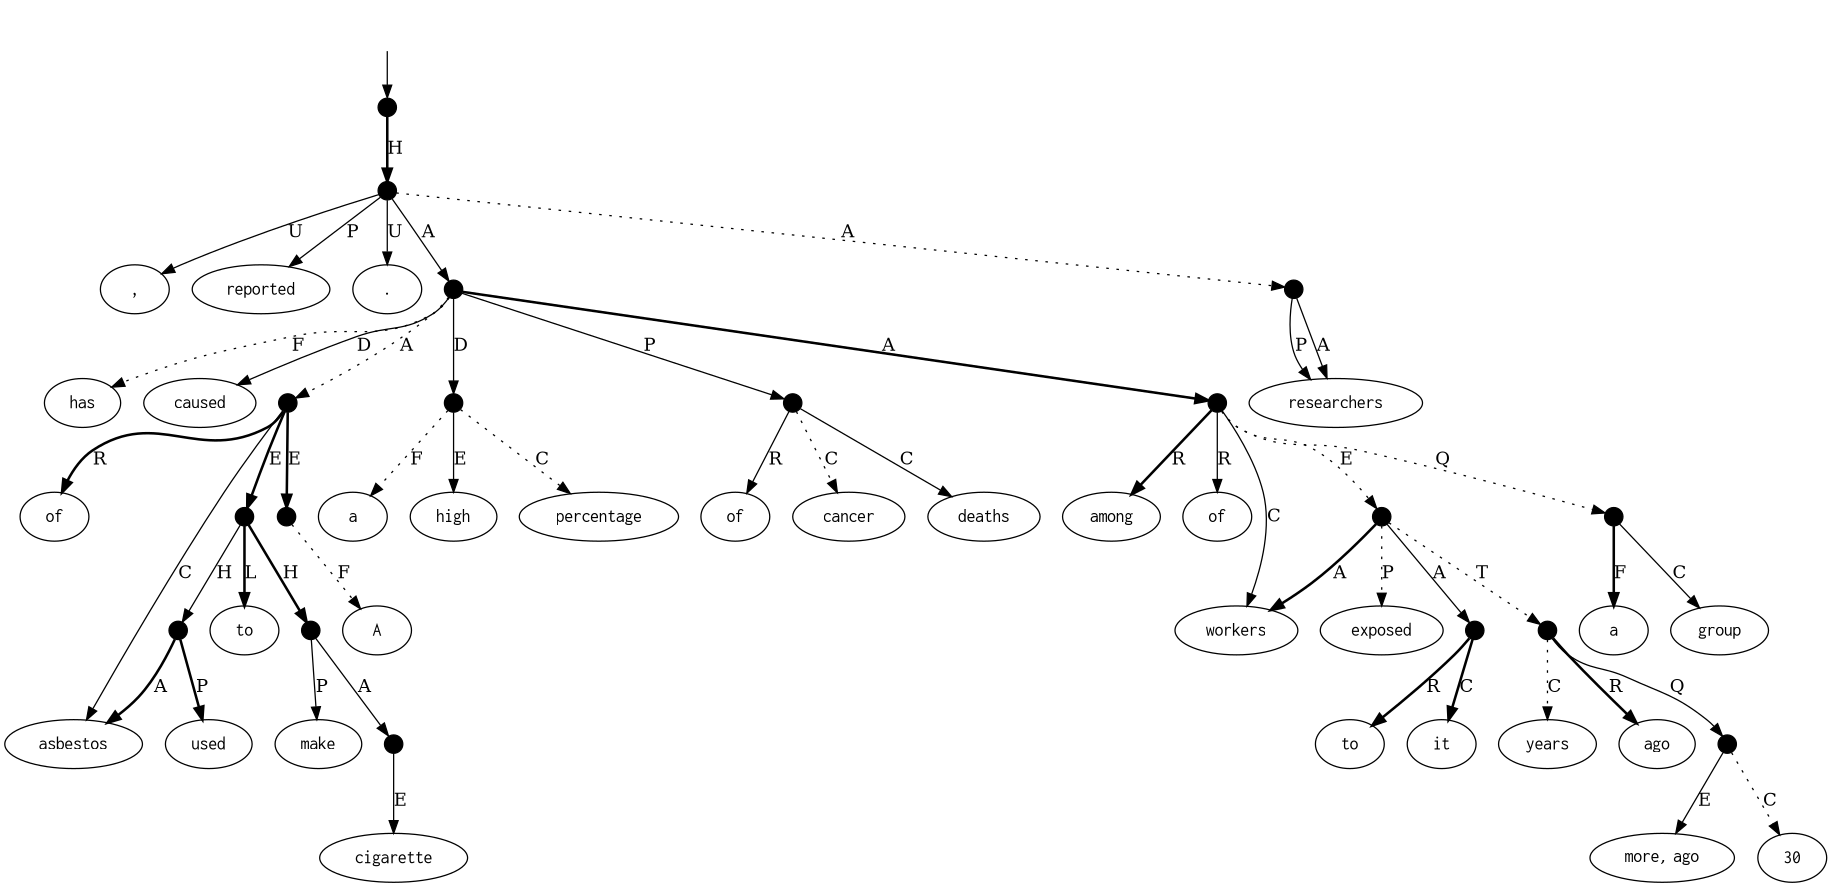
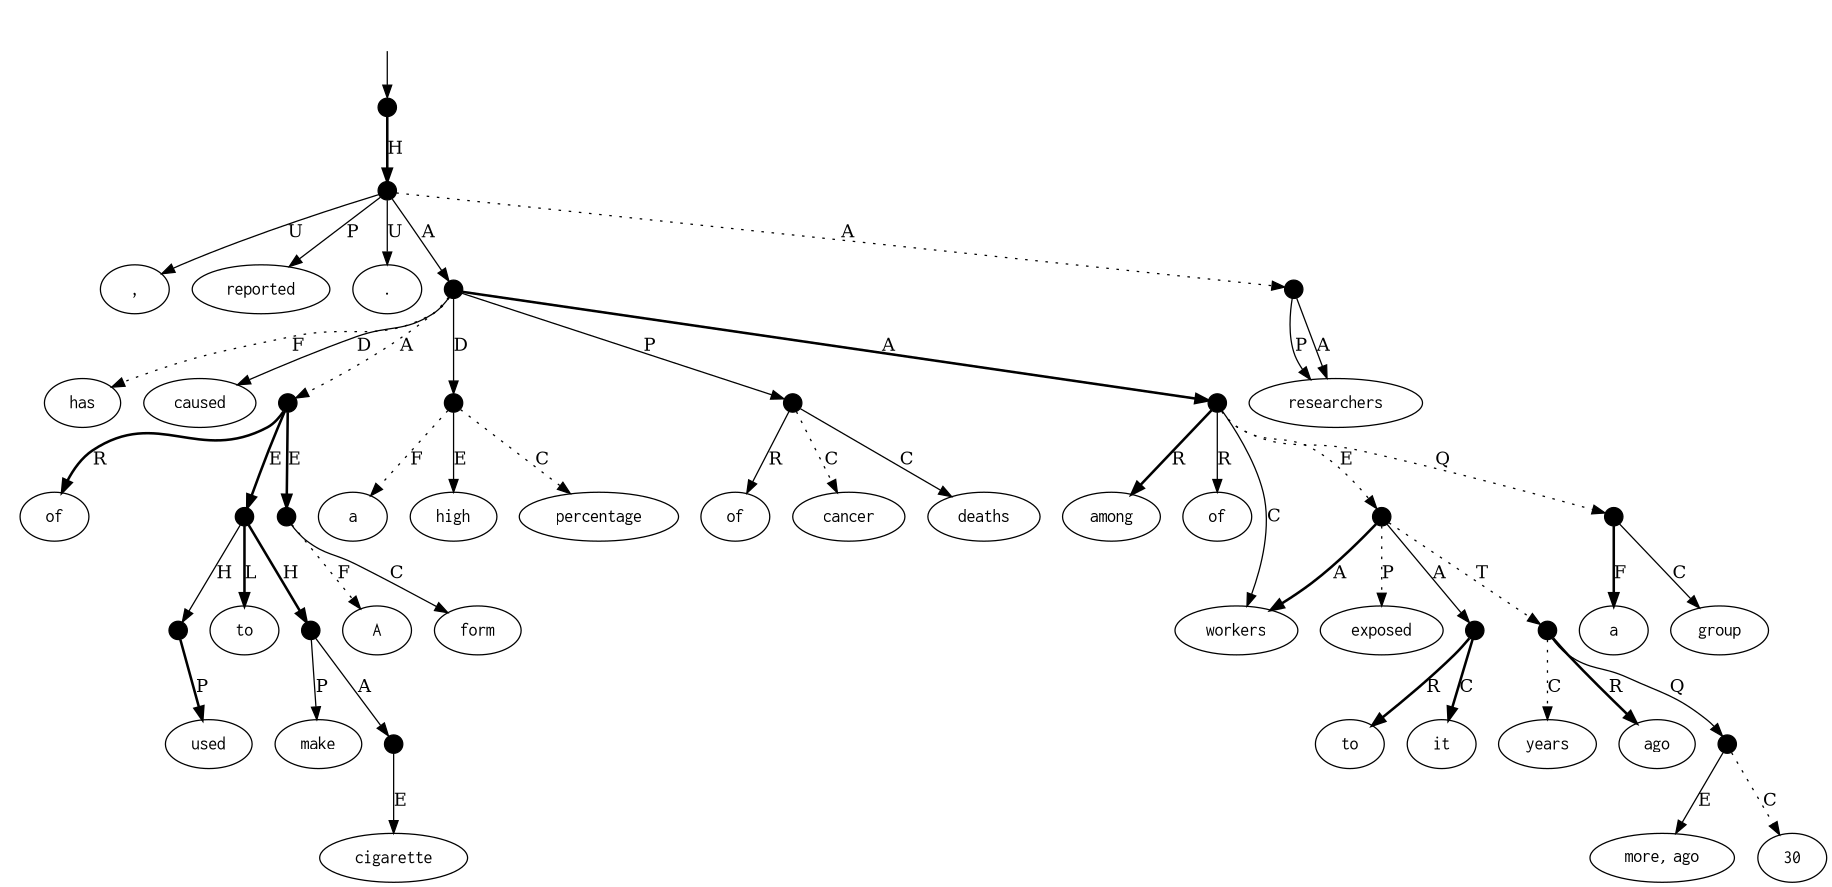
node "form": added
node "asbestos": removed
